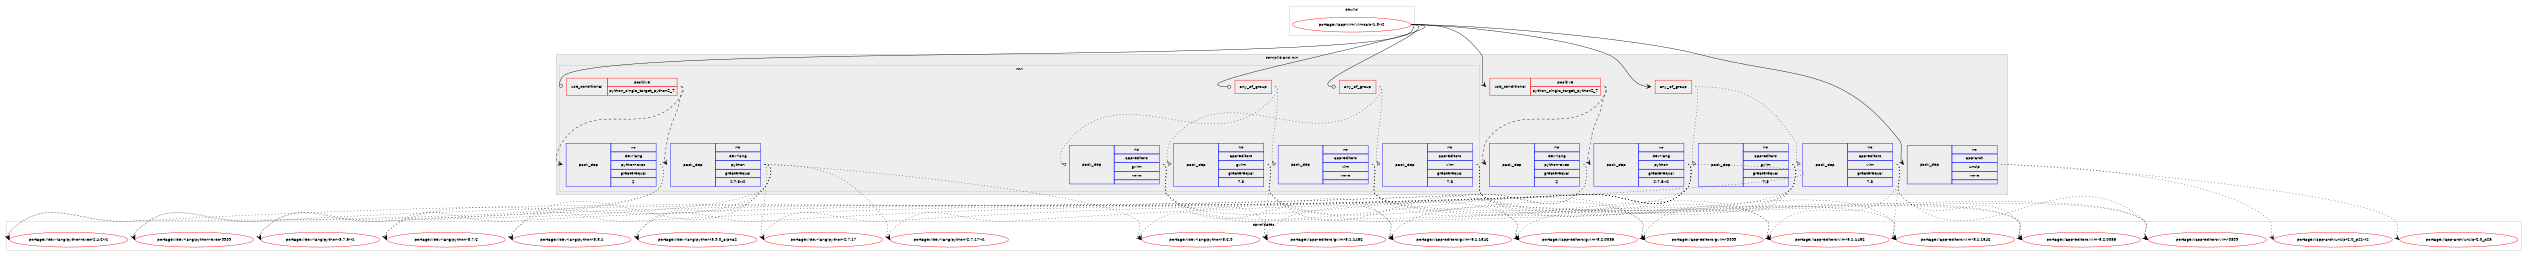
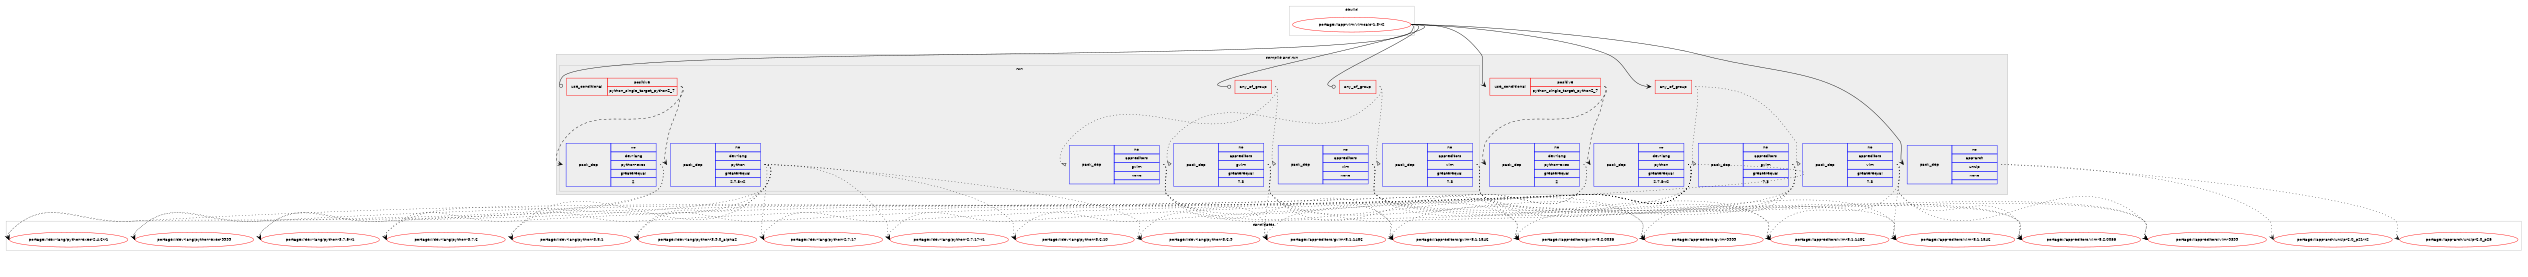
node "portage://dev-lang/python-3.6.10": added
